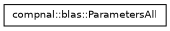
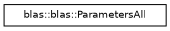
node "compnal::blas::ParametersAll": label "compnal::blas::ParametersAll" -> "blas::blas::ParametersAll"
